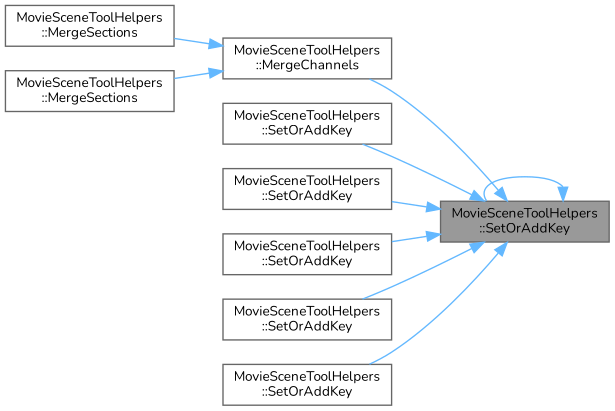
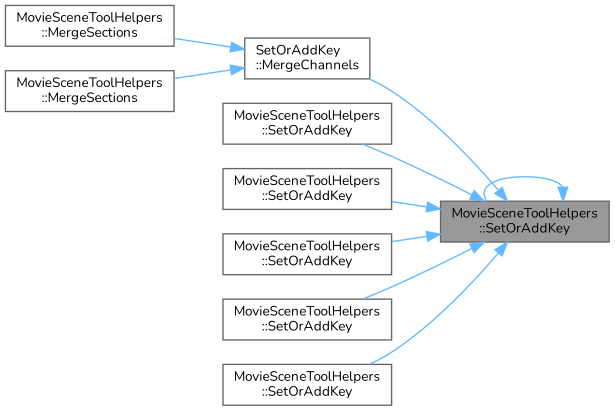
node "MovieSceneToolHelpers ::MergeChannels": label "MovieSceneToolHelpers ::MergeChannels" -> "SetOrAddKey ::MergeChannels"
